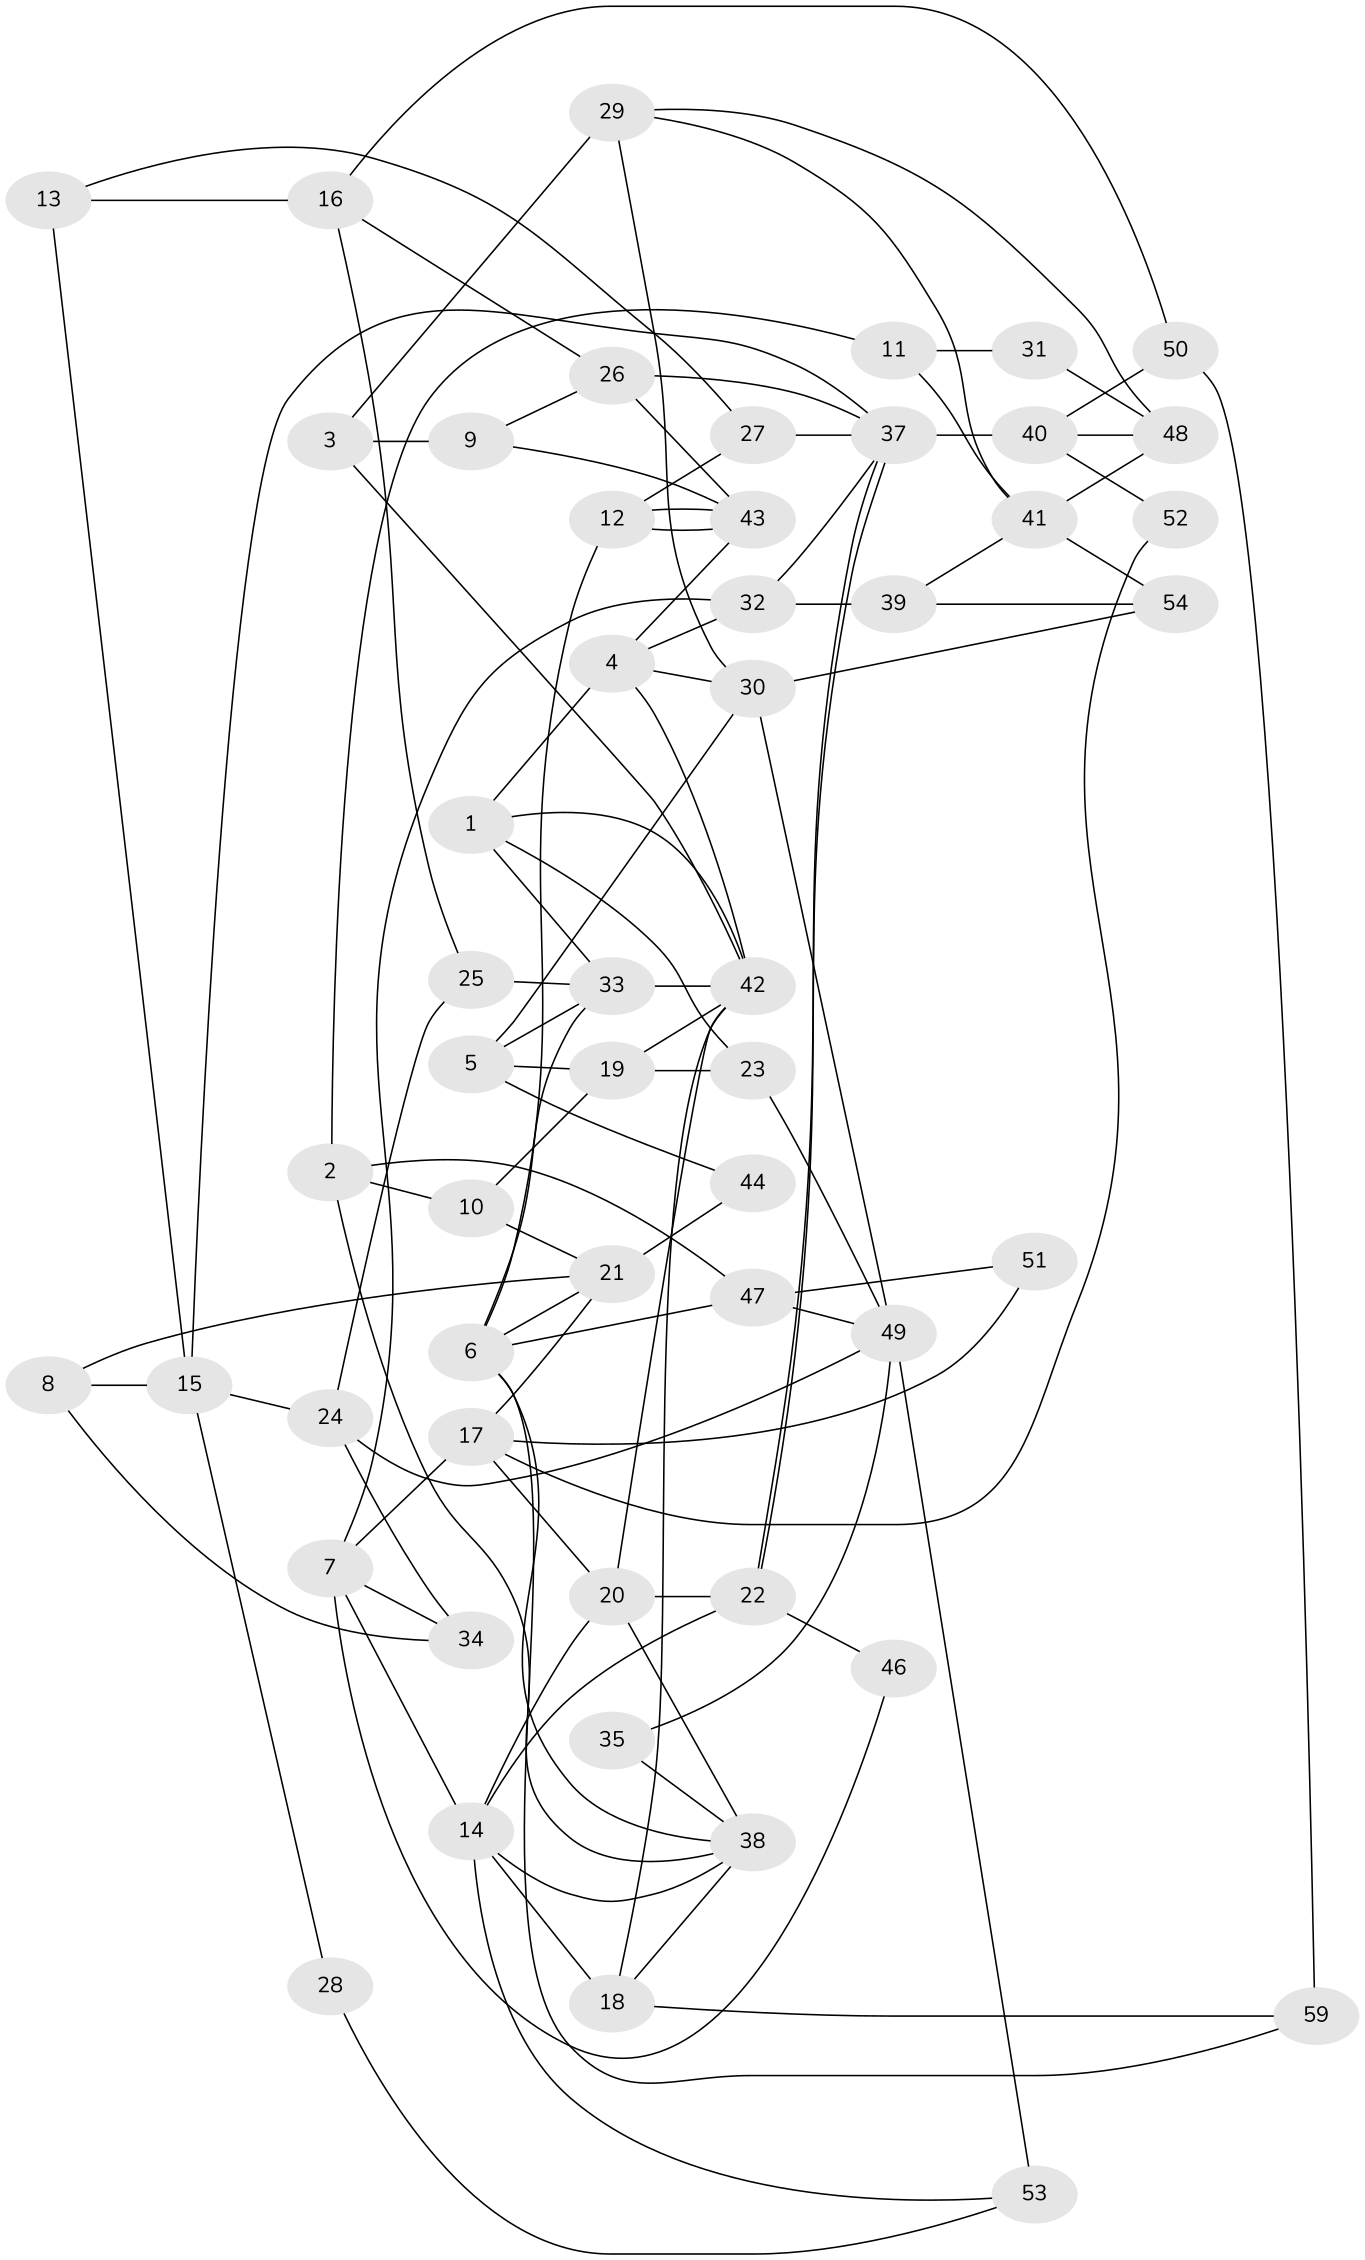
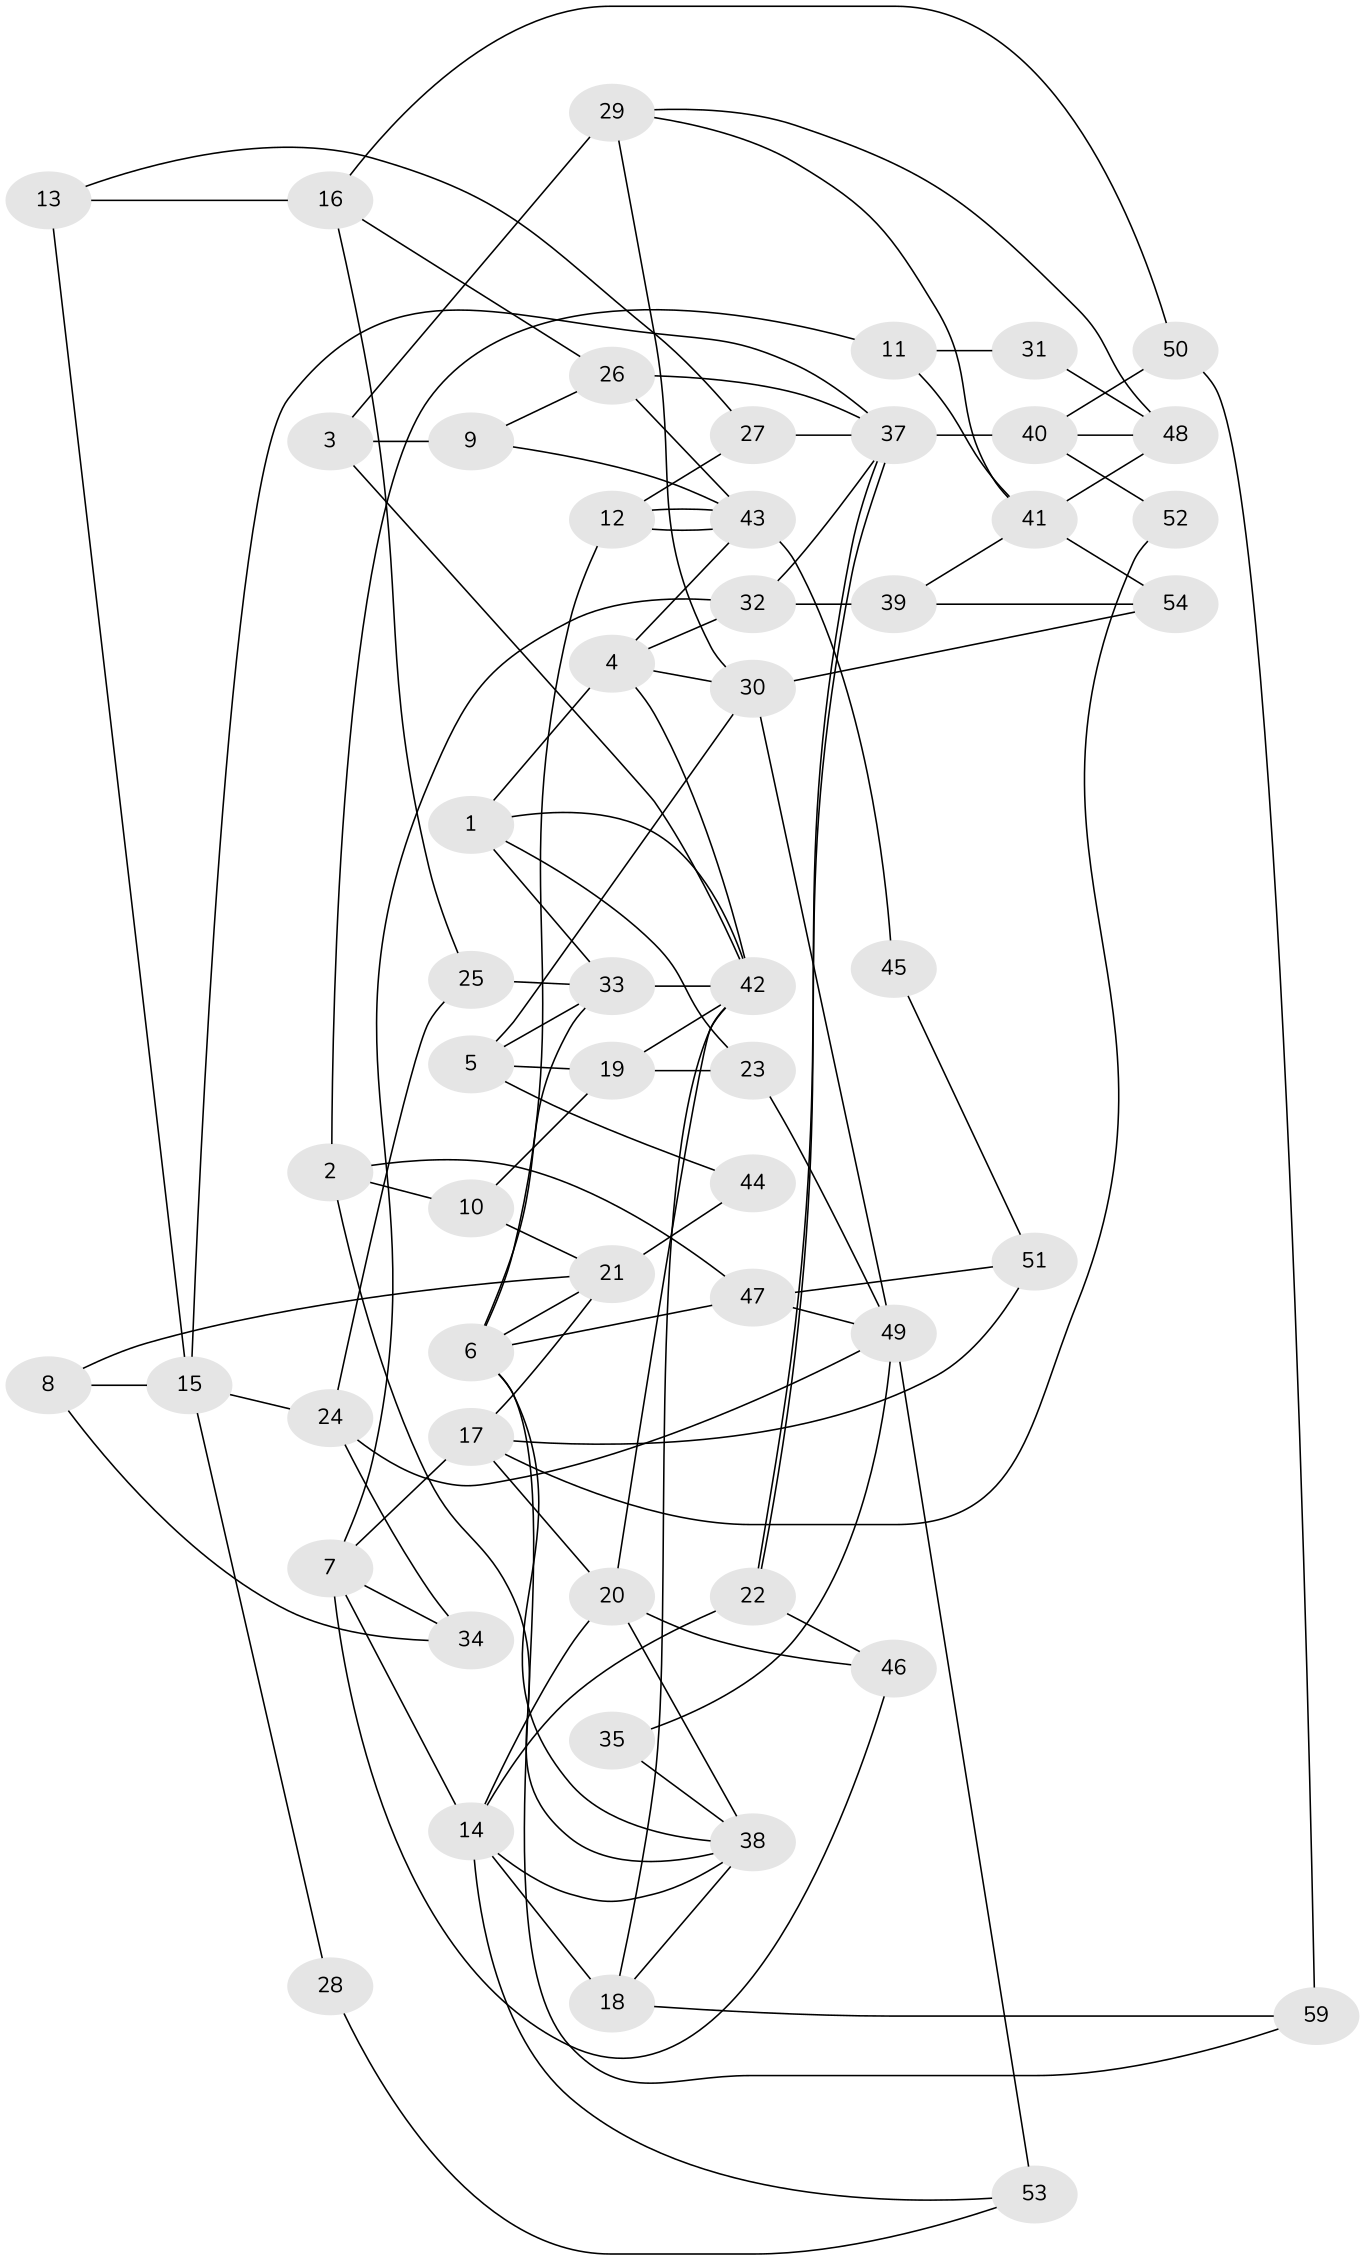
node "45": added
edge "20" -- "22": now "20" -- "46"
